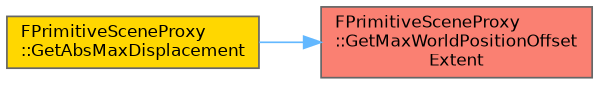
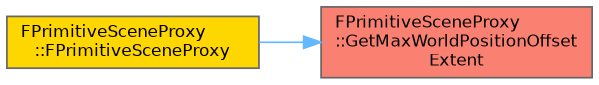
node "FPrimitiveSceneProxy ::GetAbsMaxDisplacement": label "FPrimitiveSceneProxy ::GetAbsMaxDisplacement" -> "FPrimitiveSceneProxy ::FPrimitiveSceneProxy"
